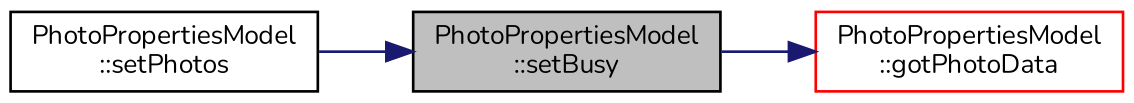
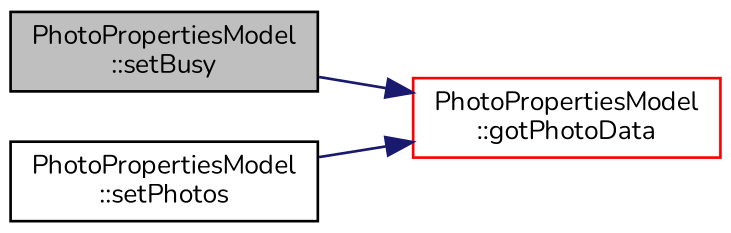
edge "PhotoPropertiesModel ::setPhotos" -> "PhotoPropertiesModel ::setBusy": now "PhotoPropertiesModel ::setPhotos" -> "PhotoPropertiesModel ::gotPhotoData"
